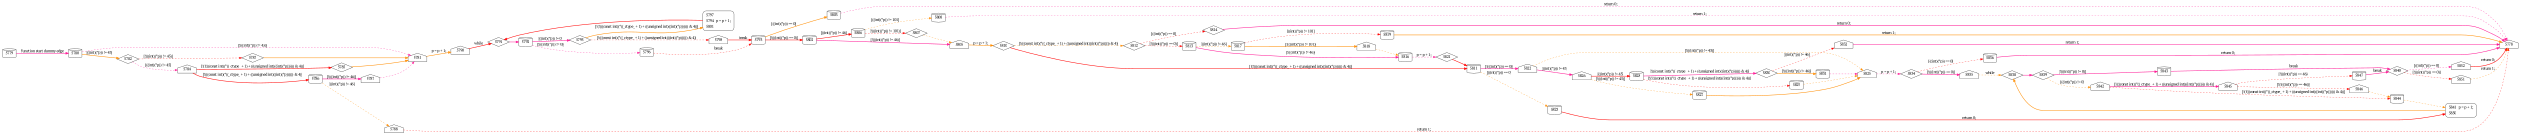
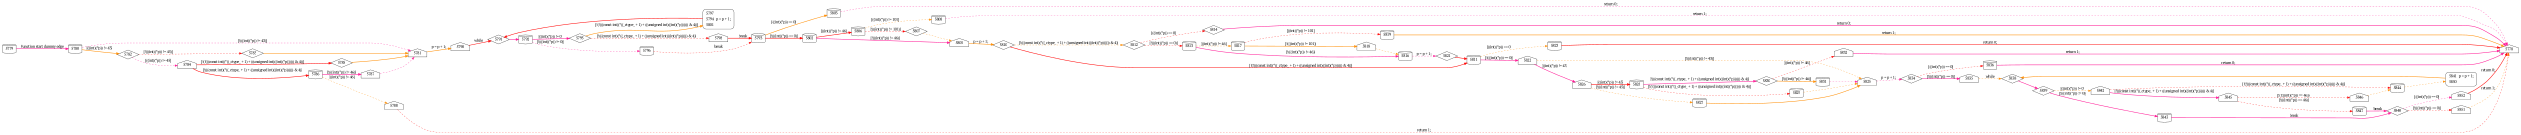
edge "5823" -> "5841": now "5823" -> "5778"
